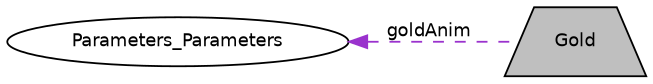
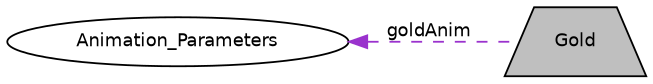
node "Parameters_Parameters": label "Parameters_Parameters" -> "Animation_Parameters"
